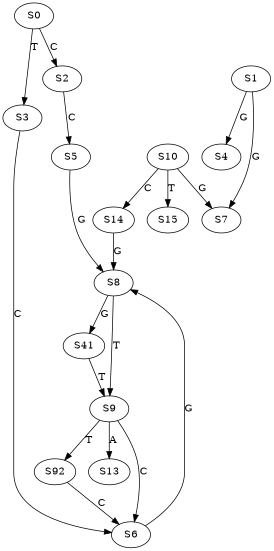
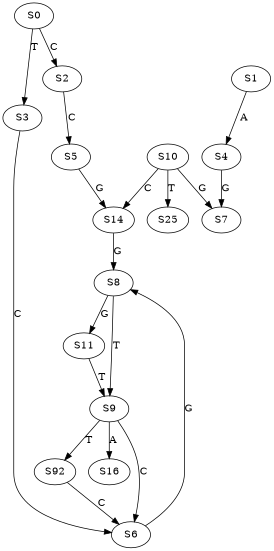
edge "S1" -> "S4": label "G" -> "A"
edge "S1" -> "S7": now "S4" -> "S7"
node "S15": label "S15" -> "S25"
edge "S5" -> "S8": now "S5" -> "S14"
node "S41": label "S41" -> "S11"
node "S13": label "S13" -> "S16"
